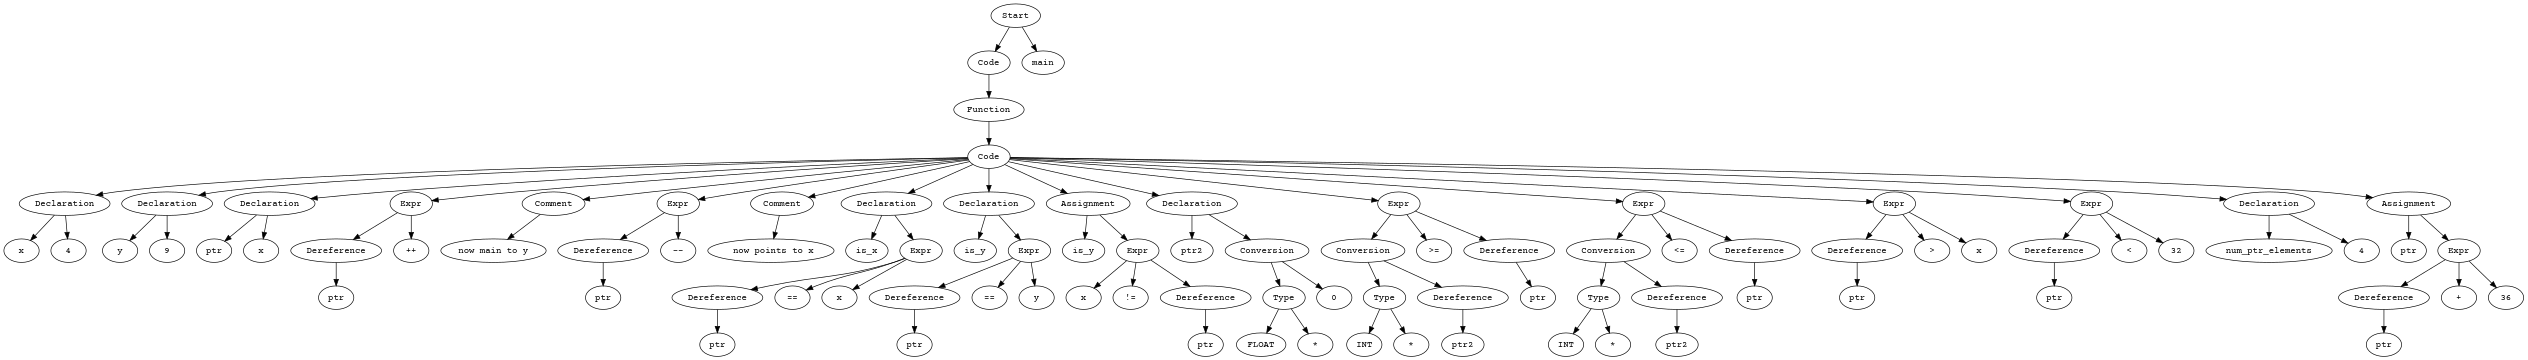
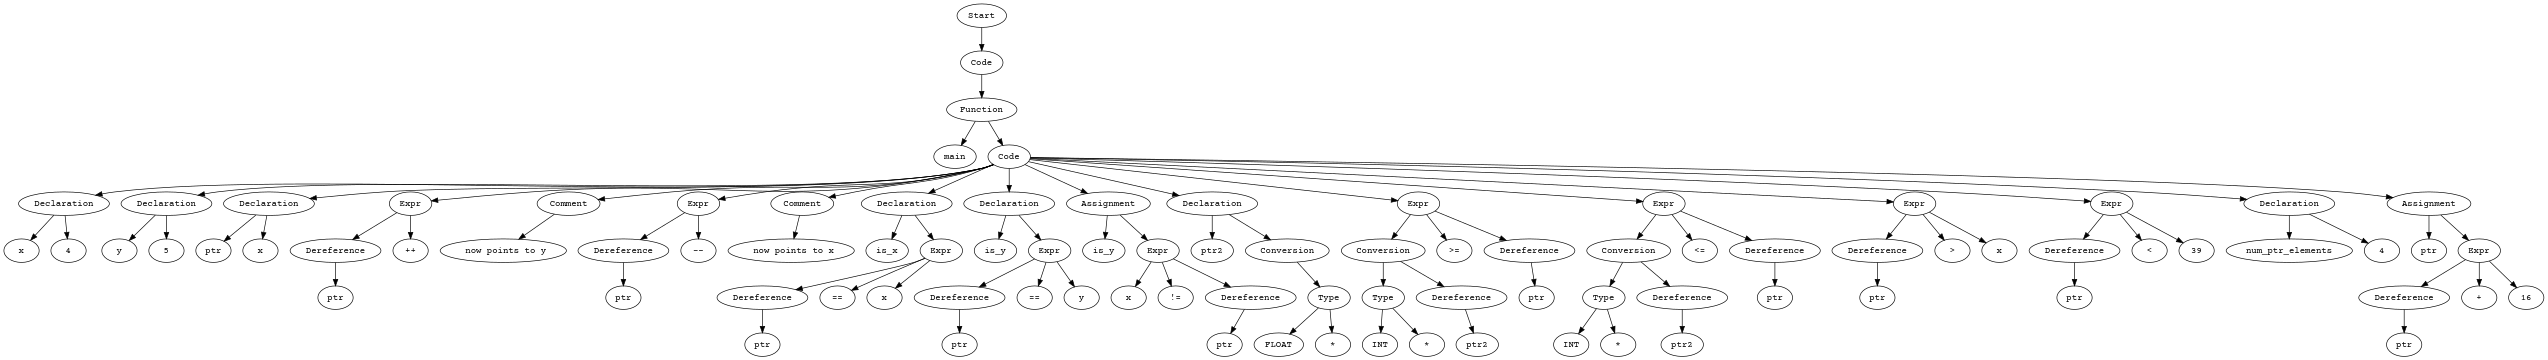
edge "Start" -> "main": now "Function" -> "main"
node "9": label "9" -> "5"
node "now main to y": label "now main to y" -> "now points to y"
node "32": label "32" -> "39"
node "0": removed
node "36": label "36" -> "16"
